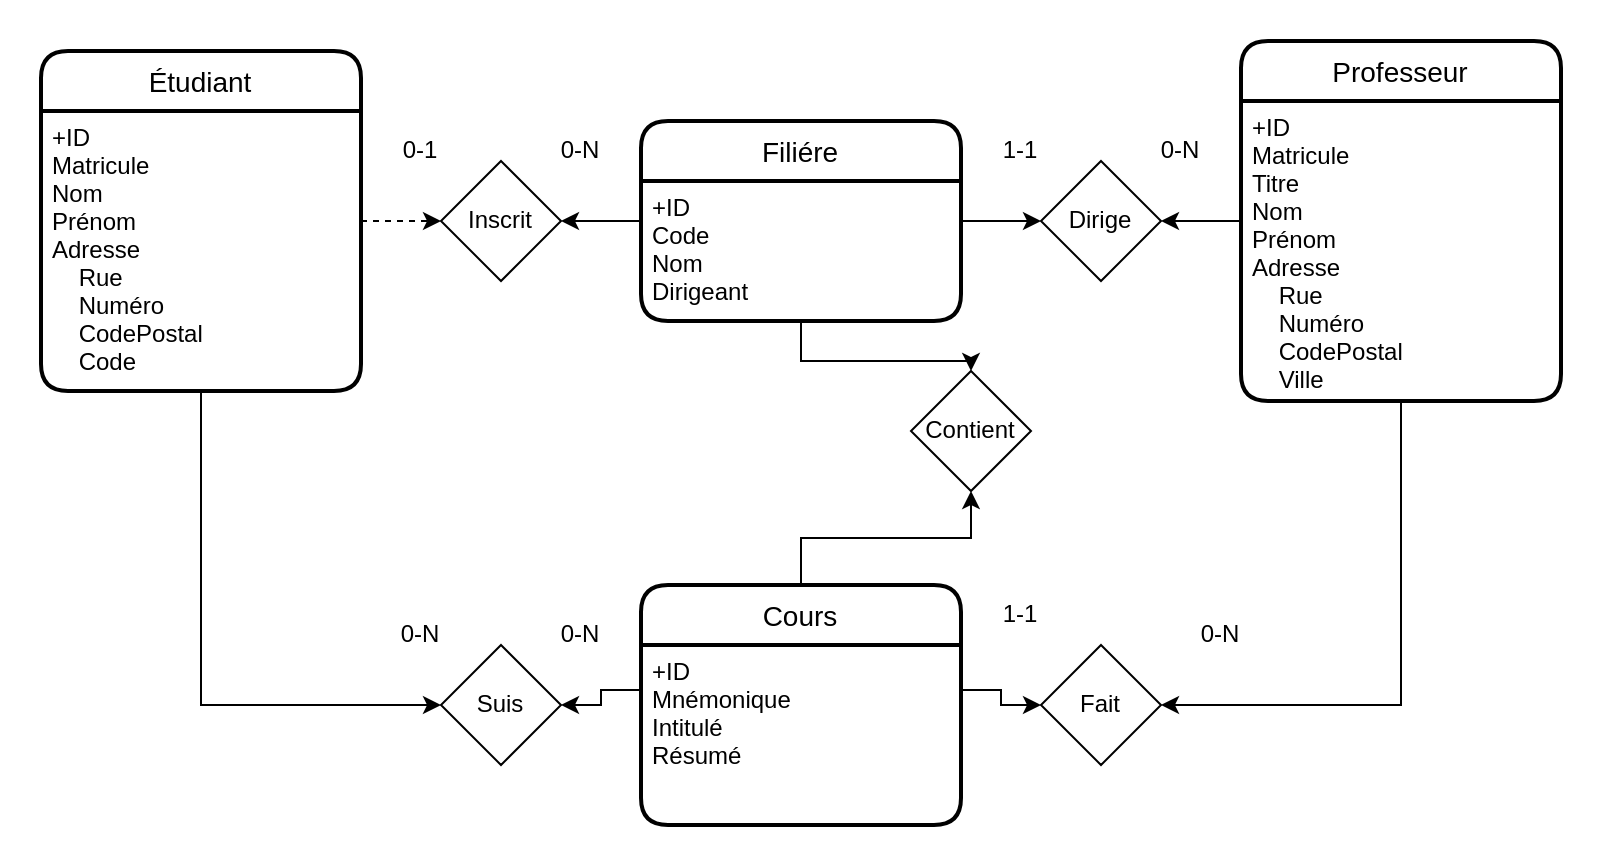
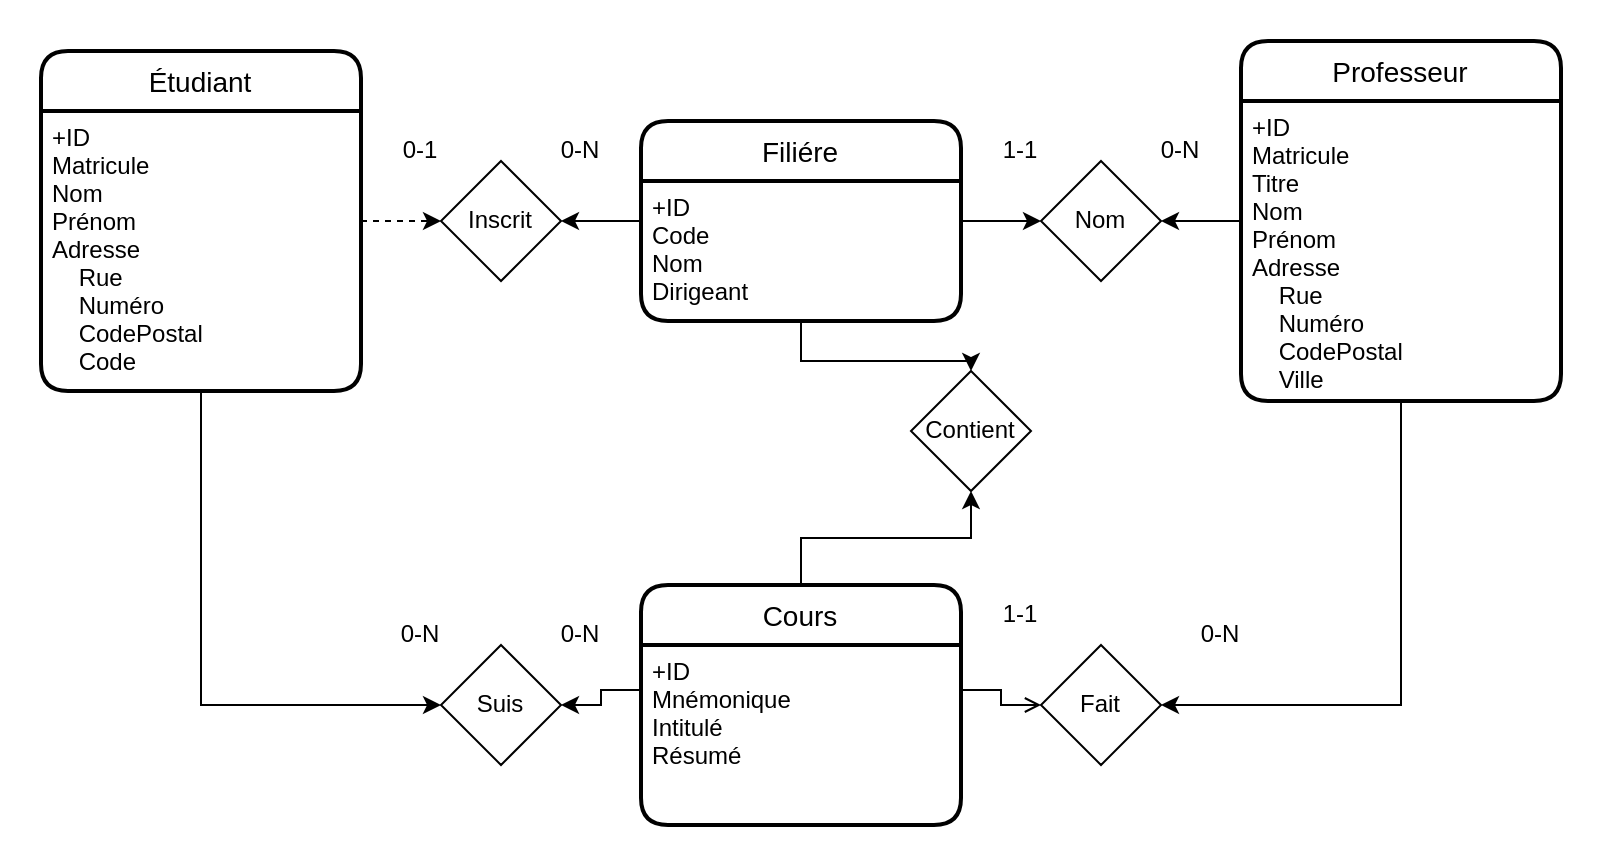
node "Dirige": label "Dirige" -> "Nom"
edge "+ID Mnémonique Intitulé Résumé" -> "Fait": arrowhead classic -> open
